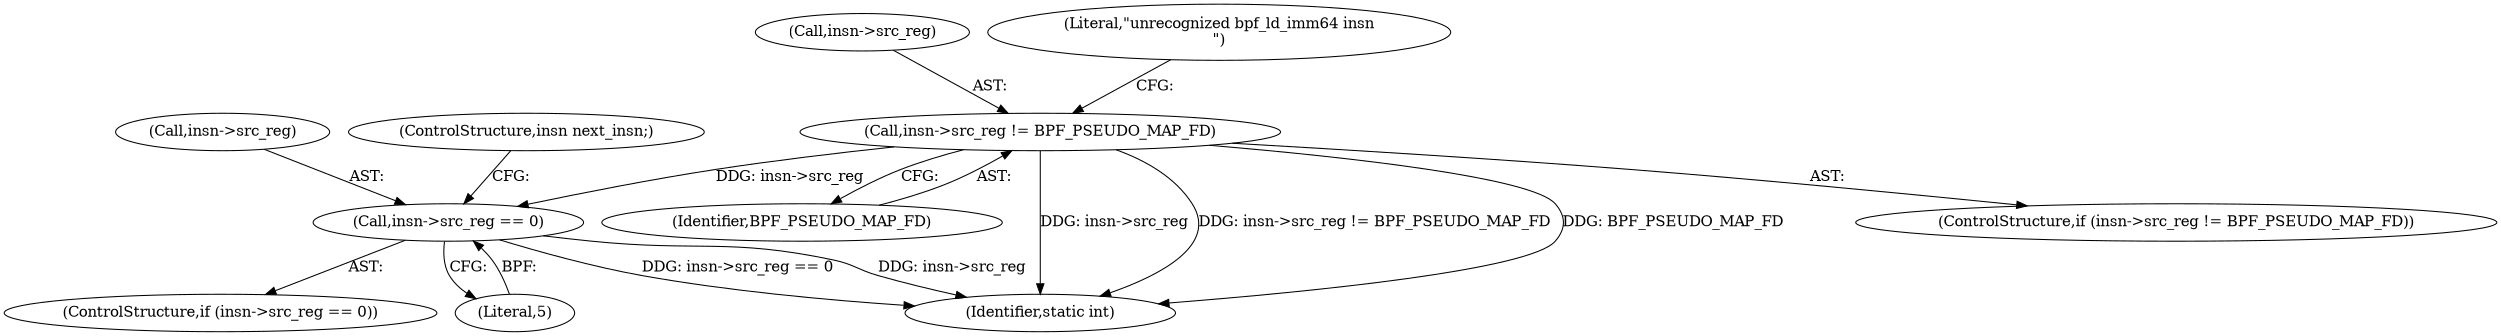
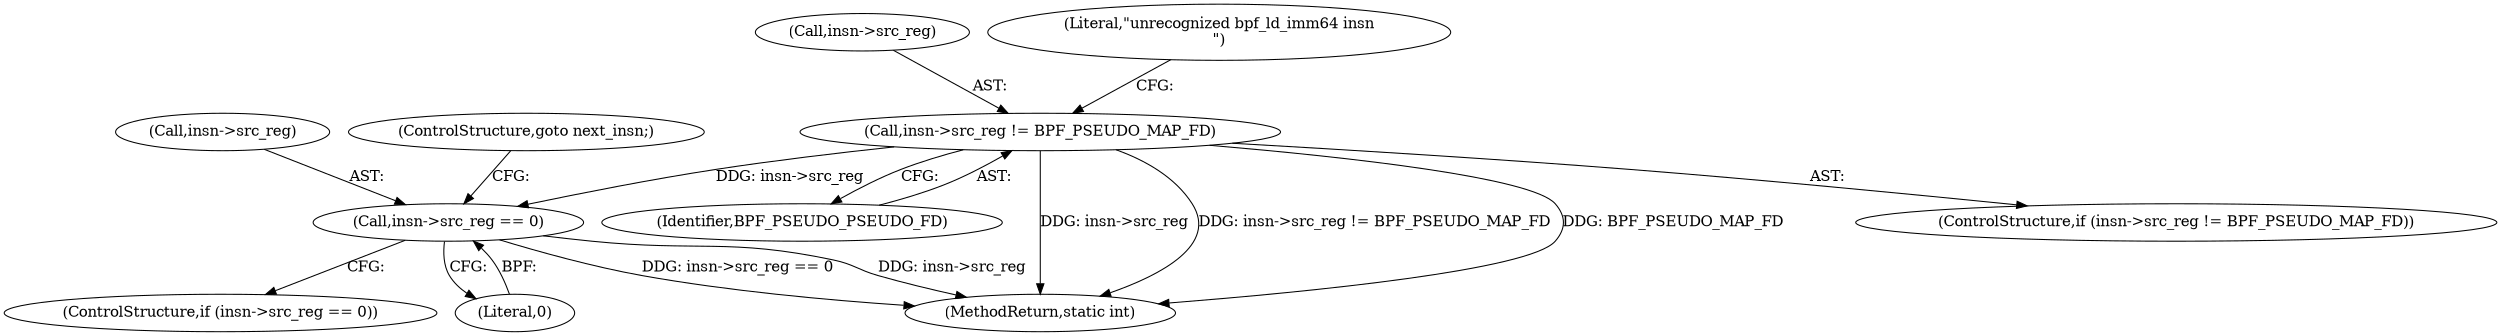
node "(ControlStructure,insn next_insn;)": label "(ControlStructure,insn next_insn;)" -> "(ControlStructure,goto next_insn;)"
node "(Identifier,BPF_PSEUDO_MAP_FD)": label "(Identifier,BPF_PSEUDO_MAP_FD)" -> "(Identifier,BPF_PSEUDO_PSEUDO_FD)"
edge "(Call,insn->src_reg == 0)" -> "(ControlStructure,if (insn->src_reg == 0))": label "AST: " -> "CFG: "
node "(Literal,5)": label "(Literal,5)" -> "(Literal,0)"
node "(Identifier,static int)": label "(Identifier,static int)" -> "(MethodReturn,static int)"
